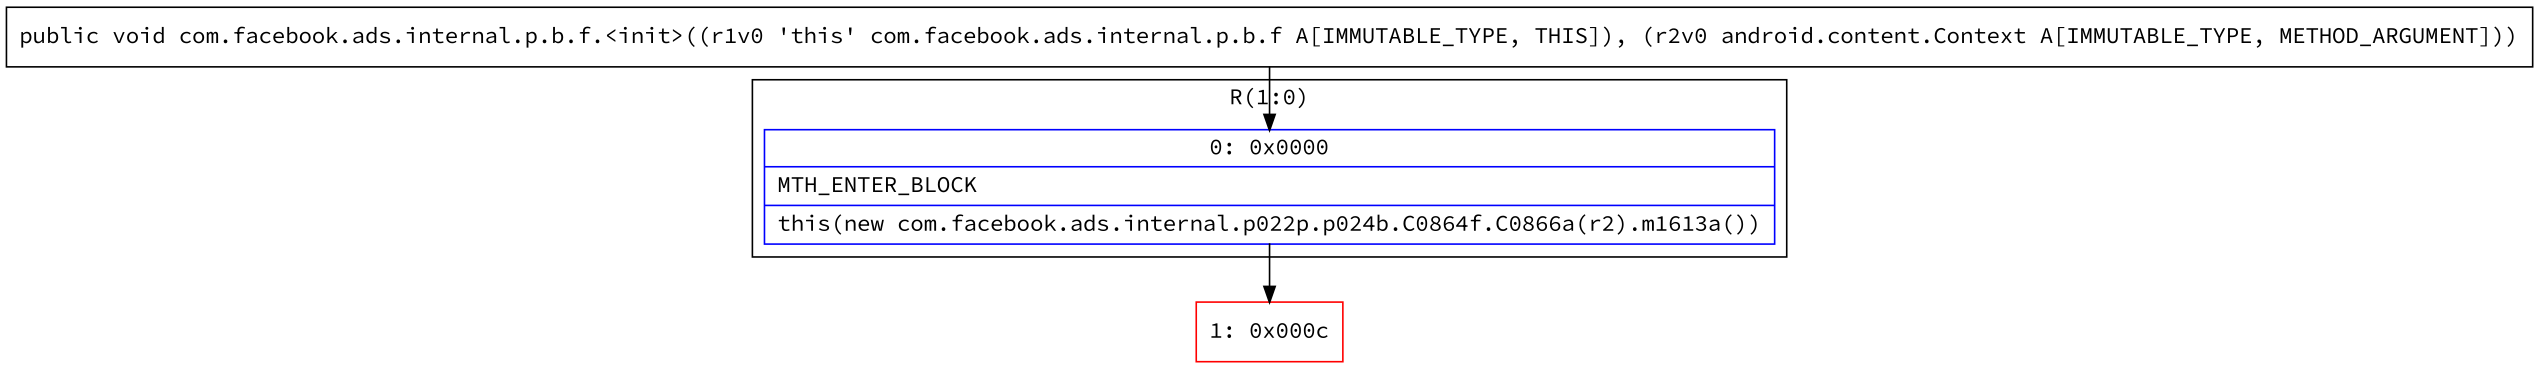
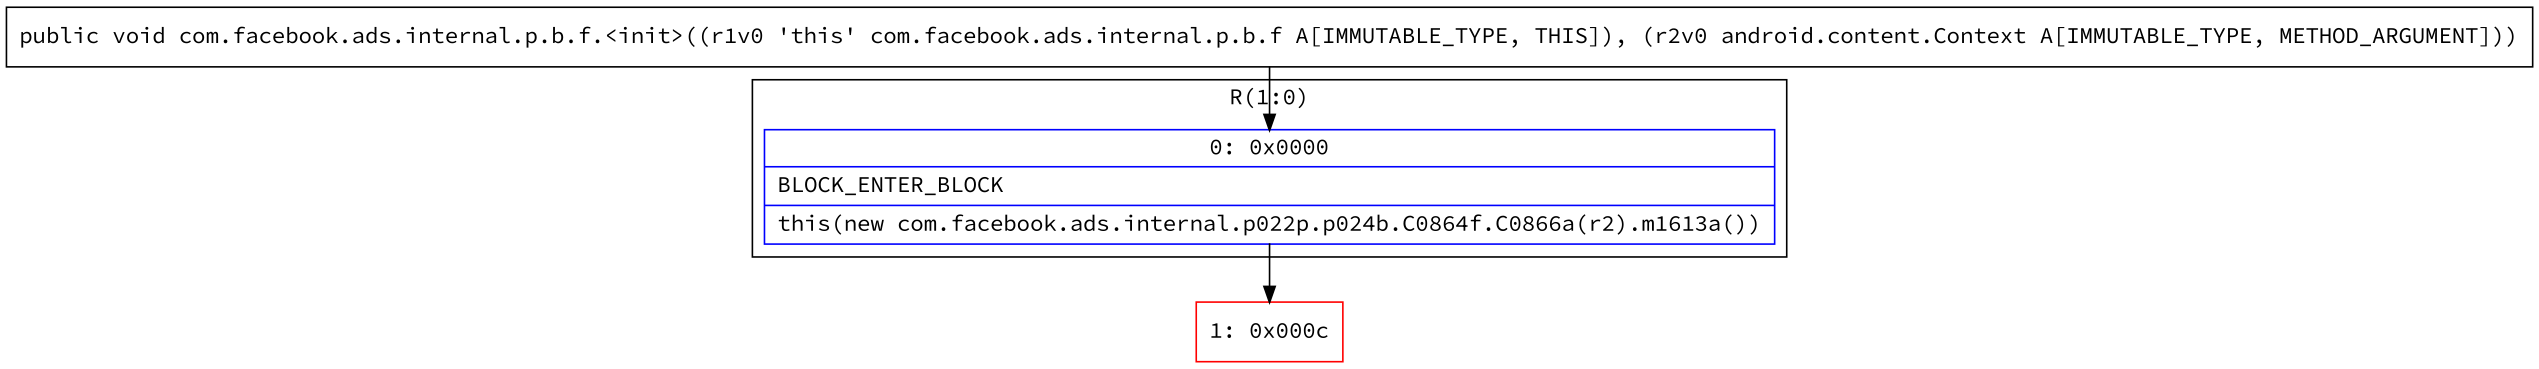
node "0: 0x0000": text "MTH_ENTER_BLOCK" -> "BLOCK_ENTER_BLOCK"
